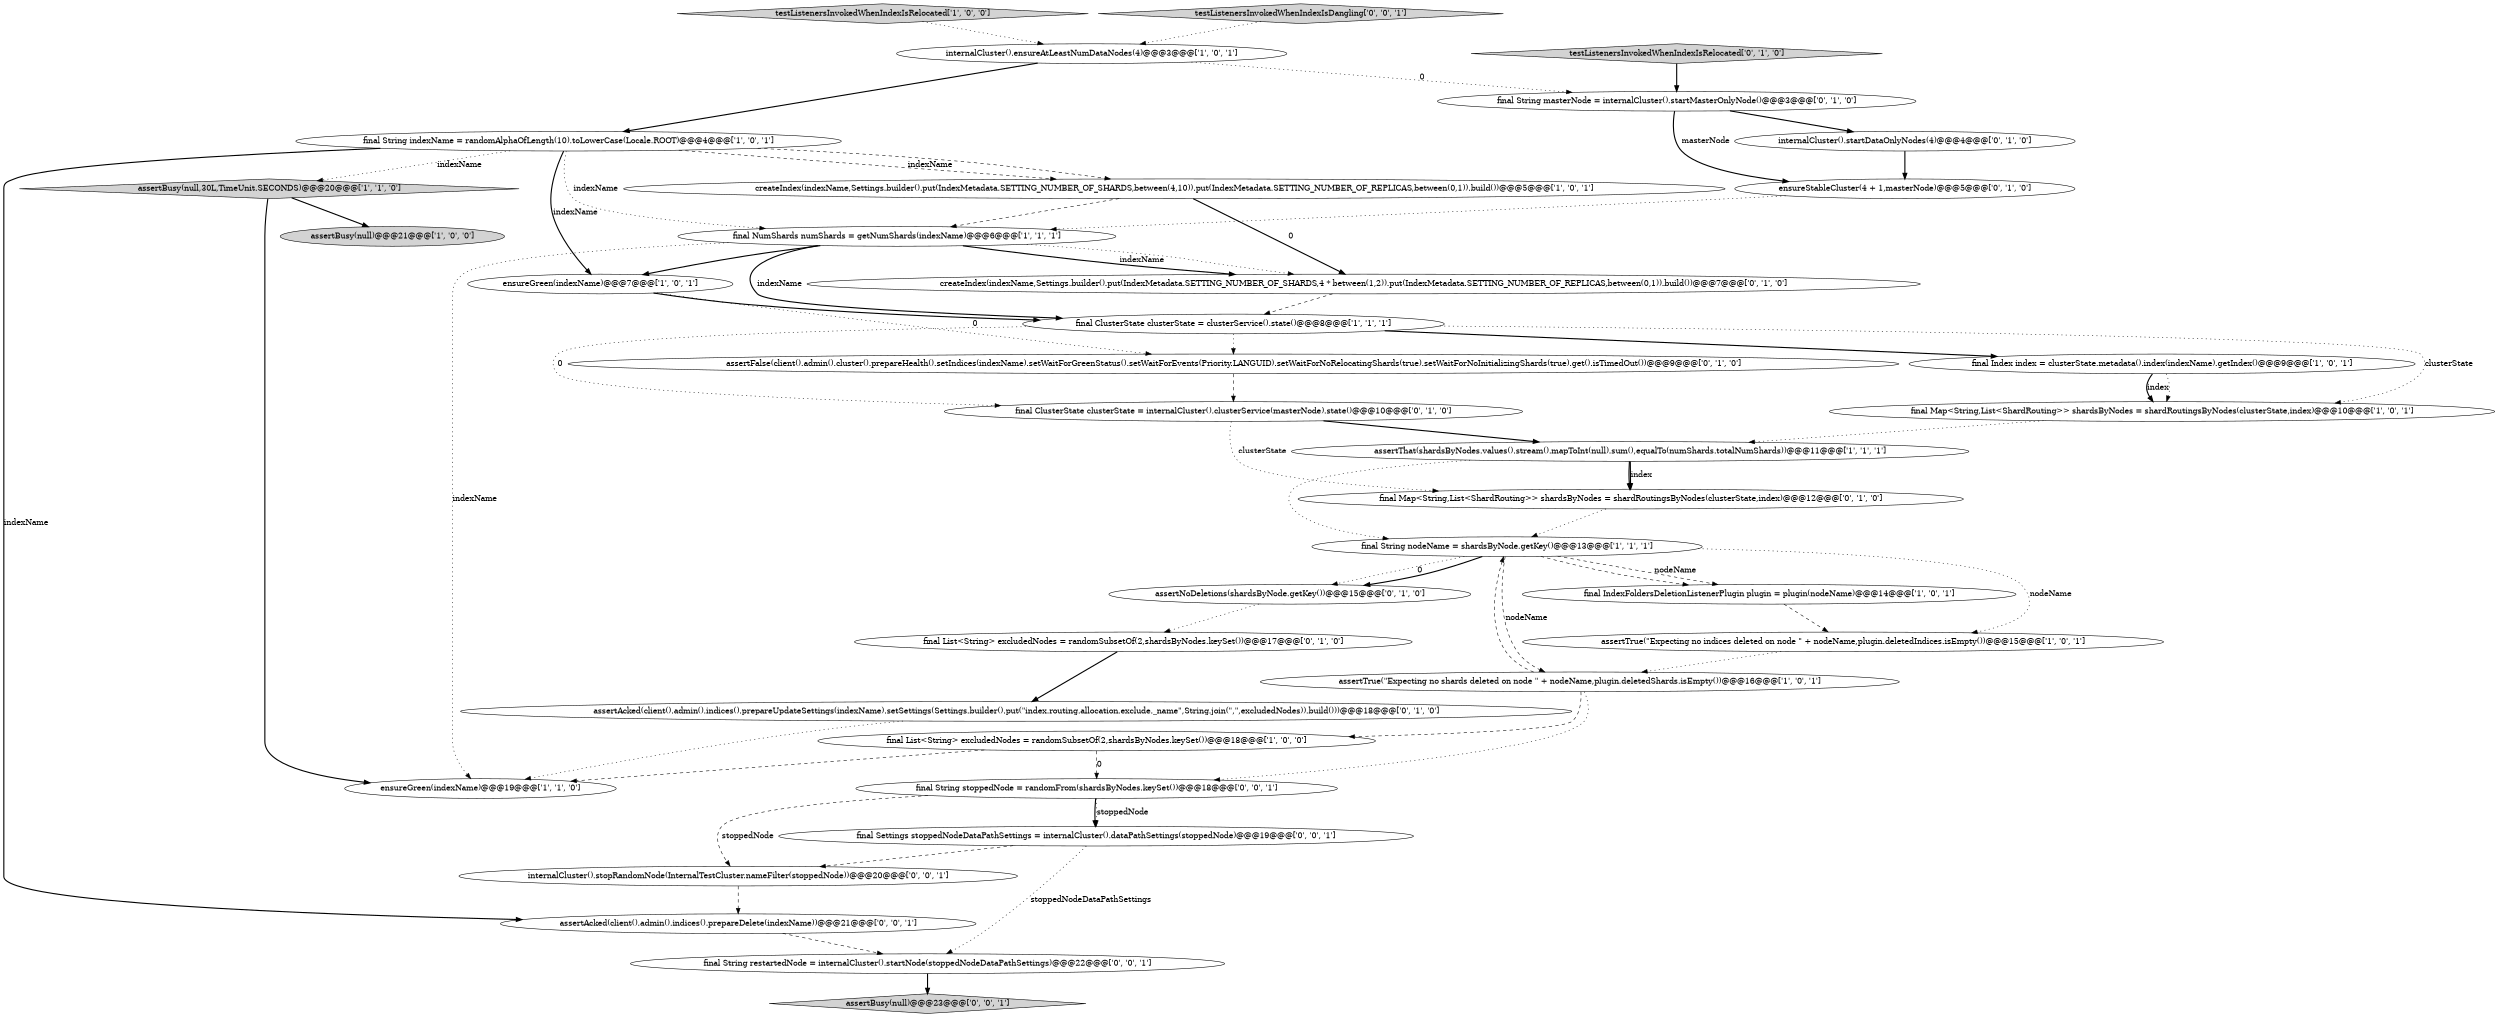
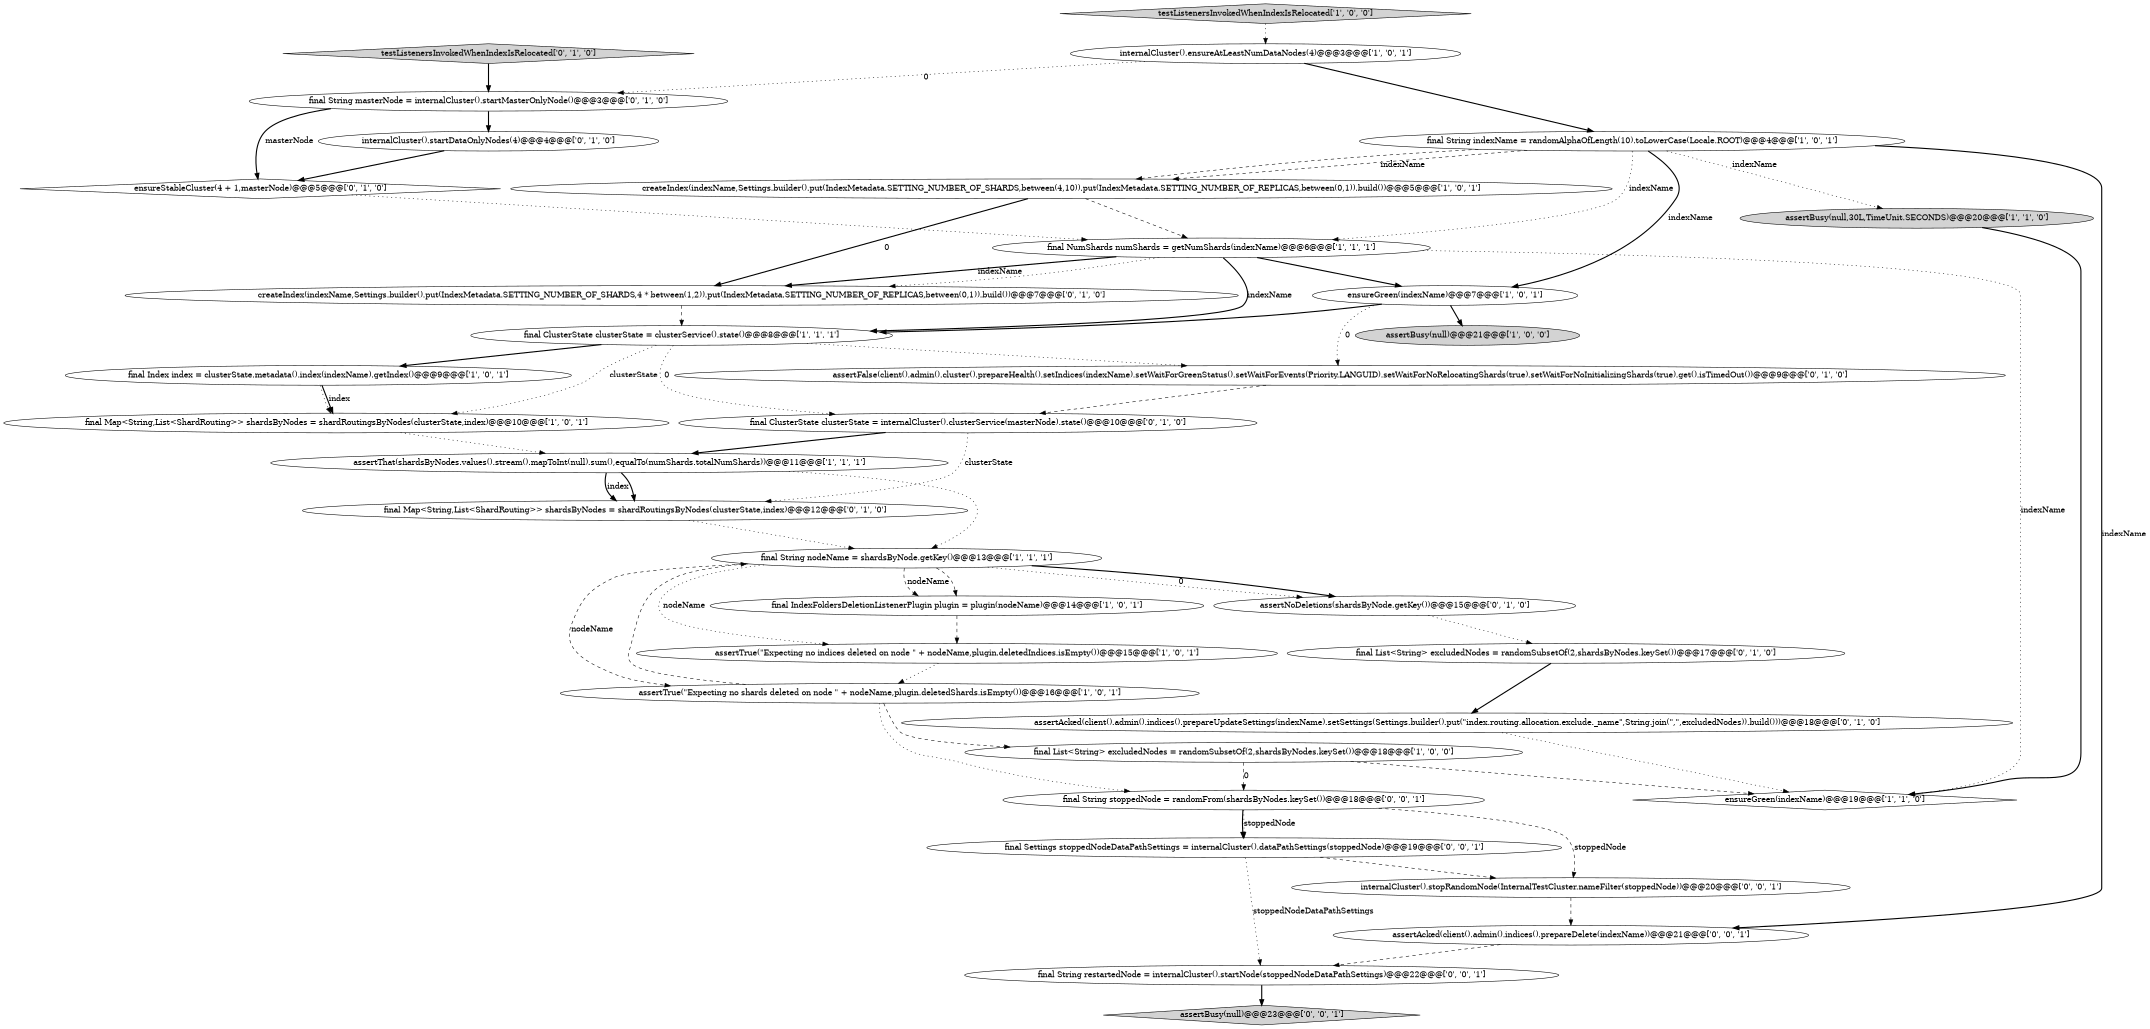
node "testListenersInvokedWhenIndexIsDangling['0', '0', '1']": removed
node "assertBusy(null,30L,TimeUnit.SECONDS)@@@20@@@['1', '1', '0']": shape diamond -> ellipse
node "ensureStableCluster(4 + 1,masterNode)@@@5@@@['0', '1', '0']": shape ellipse -> diamond
edge "assertBusy(null,30L,TimeUnit.SECONDS)@@@20@@@['1', '1', '0']" -> "assertBusy(null)@@@21@@@['1', '0', '0']": now "ensureGreen(indexName)@@@7@@@['1', '0', '1']" -> "assertBusy(null)@@@21@@@['1', '0', '0']"
node "ensureGreen(indexName)@@@19@@@['1', '1', '0']": shape ellipse -> diamond
